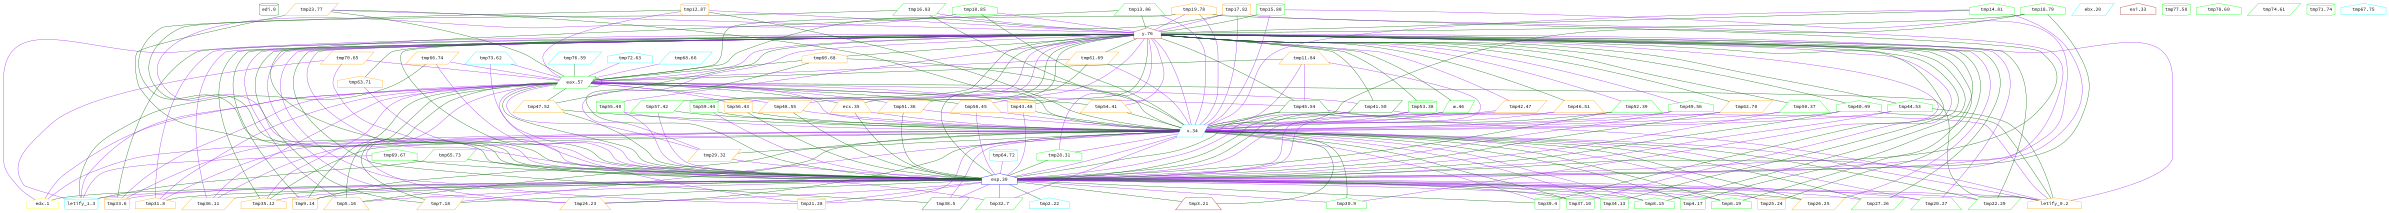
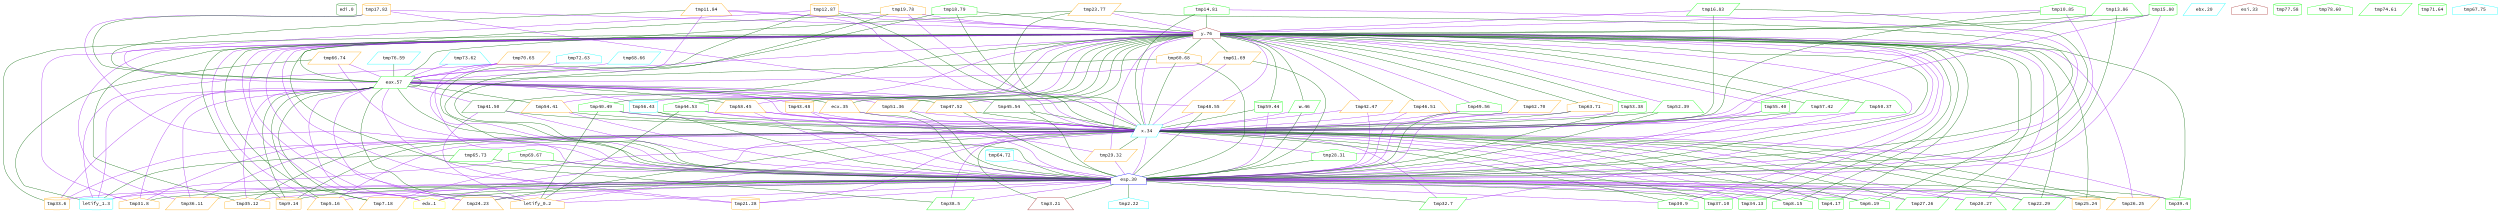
node "tmp71.74": label "tmp71.74" -> "tmp71.64"
edge "tmp14.81" -- "x.34": color purple -> darkgreen
edge "tmp11.84" -- "tmp45.54": now "tmp11.84" -- "y.76"
node "tmp56.43": color orange -> cyan
edge "eax.57" -- "tmp29.32": now "tmp58.45" -- "tmp29.32"
edge "tmp43.48" -- "x.34": color darkgreen -> purple
edge "tmp63.71" -- "x.34": added
edge "tmp45.54" -- "letify_0.2": removed
edge "x.34" -- "tmp25.24": color purple -> darkgreen
edge "x.34" -- "tmp5.16": color darkgreen -> purple
edge "tmp73.62" -- "esp.30": now "tmp54.41" -- "esp.30"
node "tmp38.5": color forestgreen -> green
